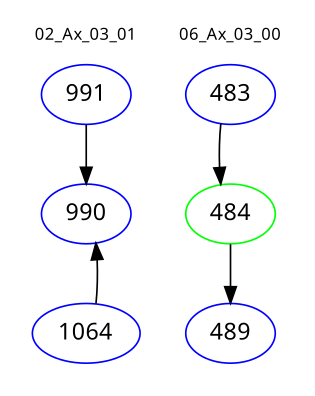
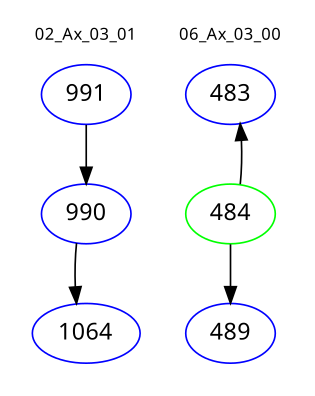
edge "483" -> "484": reversed
edge "1064" -> "990": reversed
